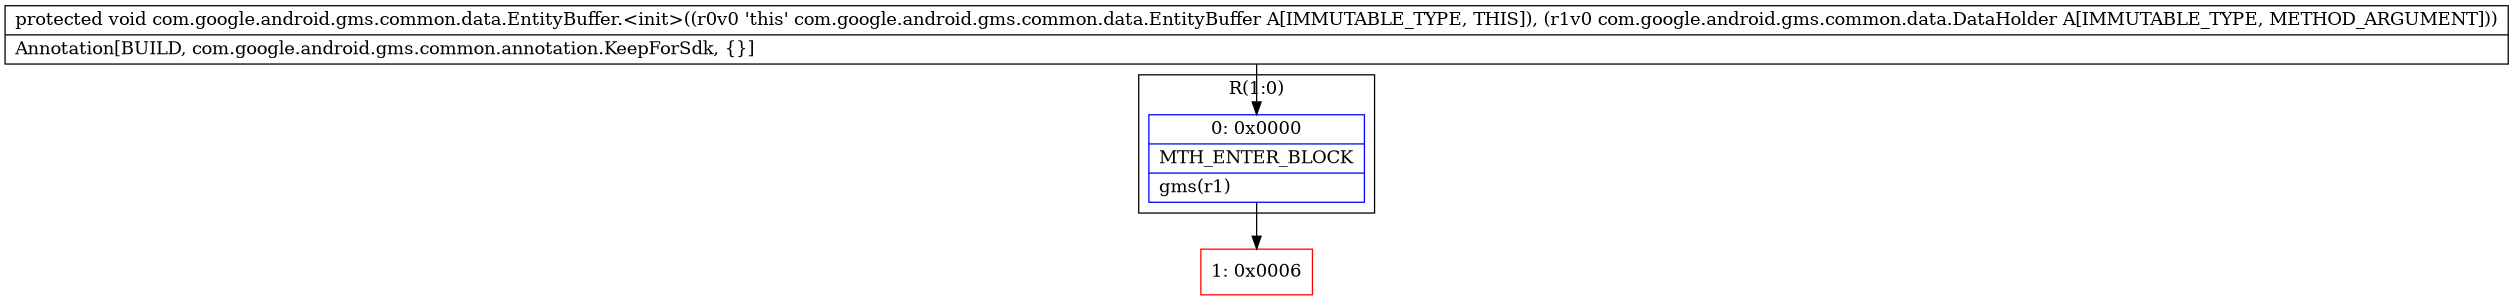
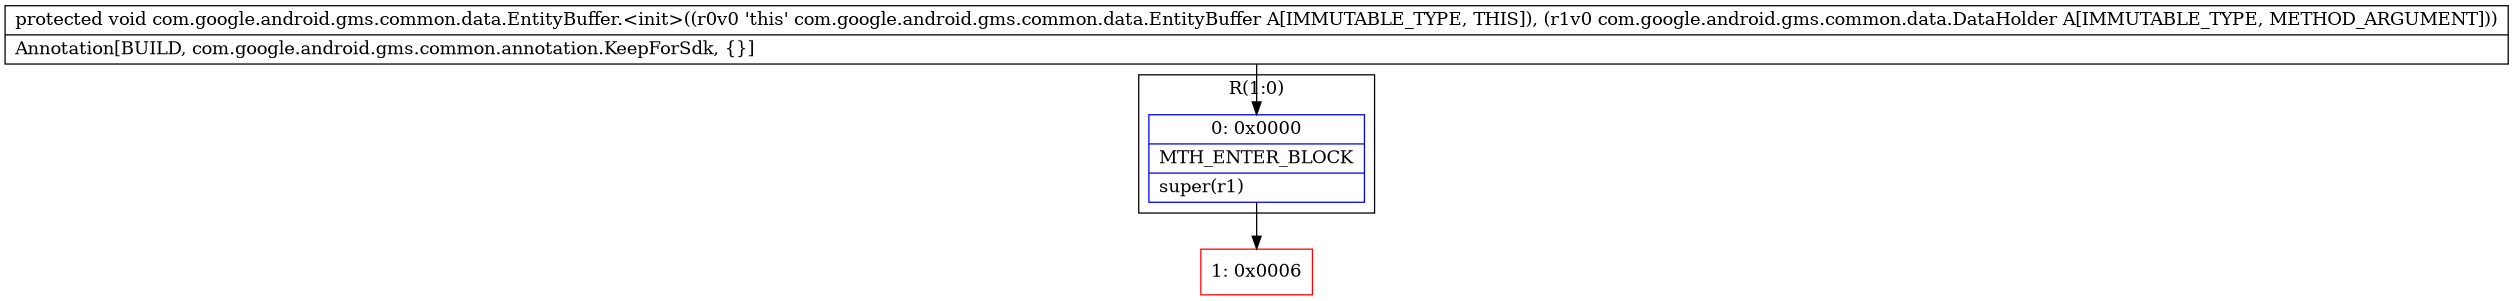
node "0: 0x0000": text "gms(r1)" -> "super(r1)"
